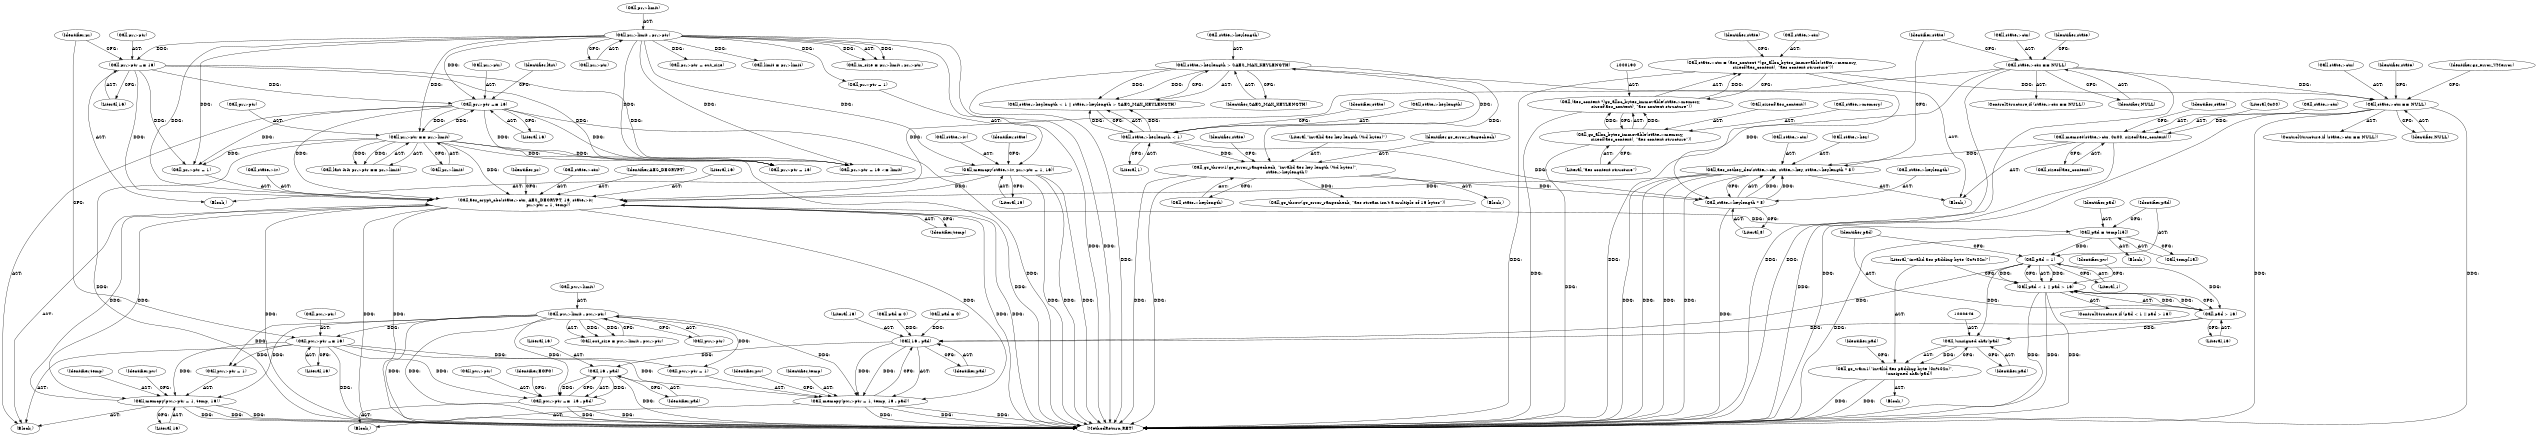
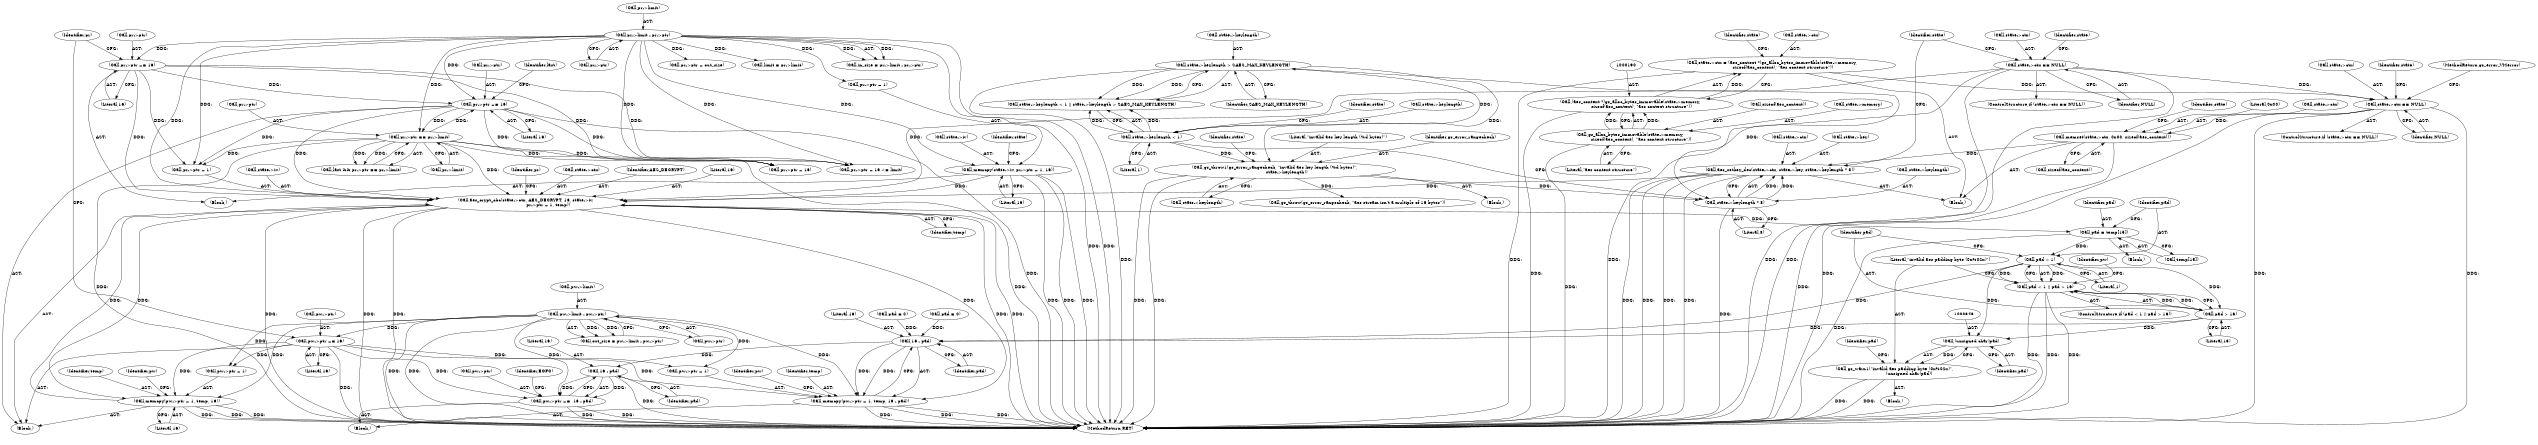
node "(Identifier,gs_error_VMerror)": label "(Identifier,gs_error_VMerror)" -> "(MethodReturn,gs_error_VMerror)"
edge "(Call,last && pr->ptr == pr->limit)" -> "(Call,pr->ptr == pr->limit)": label "AST: " -> "CFG: "
edge "(Call,state->keylength < 1)" -> "(Call,state->keylength * 8)": label "DDG: " -> "CFG: "
